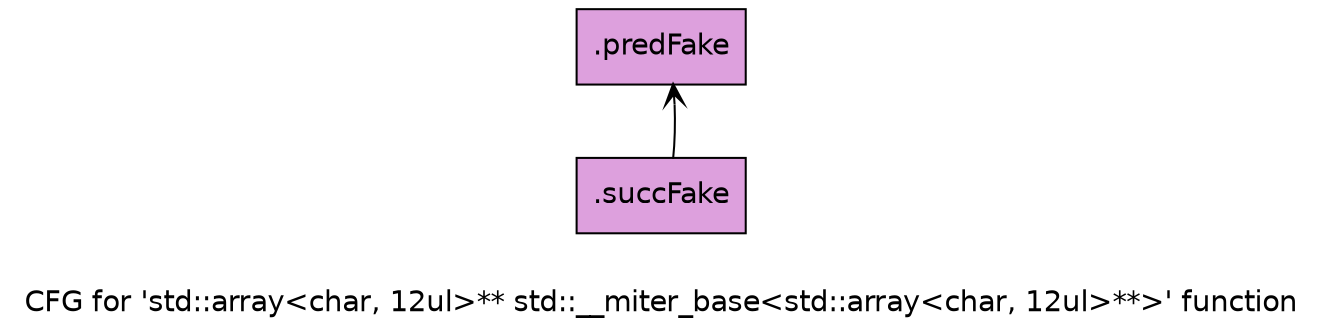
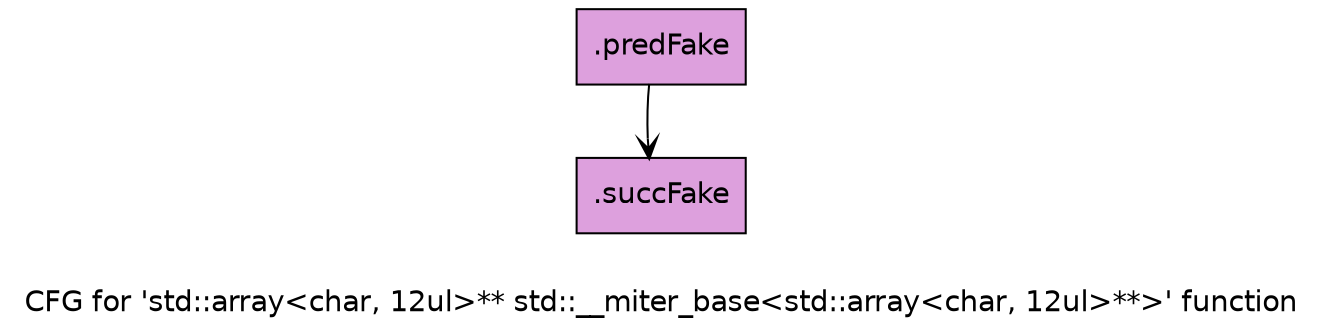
edge ".succFake" -> ".predFake": reversed
